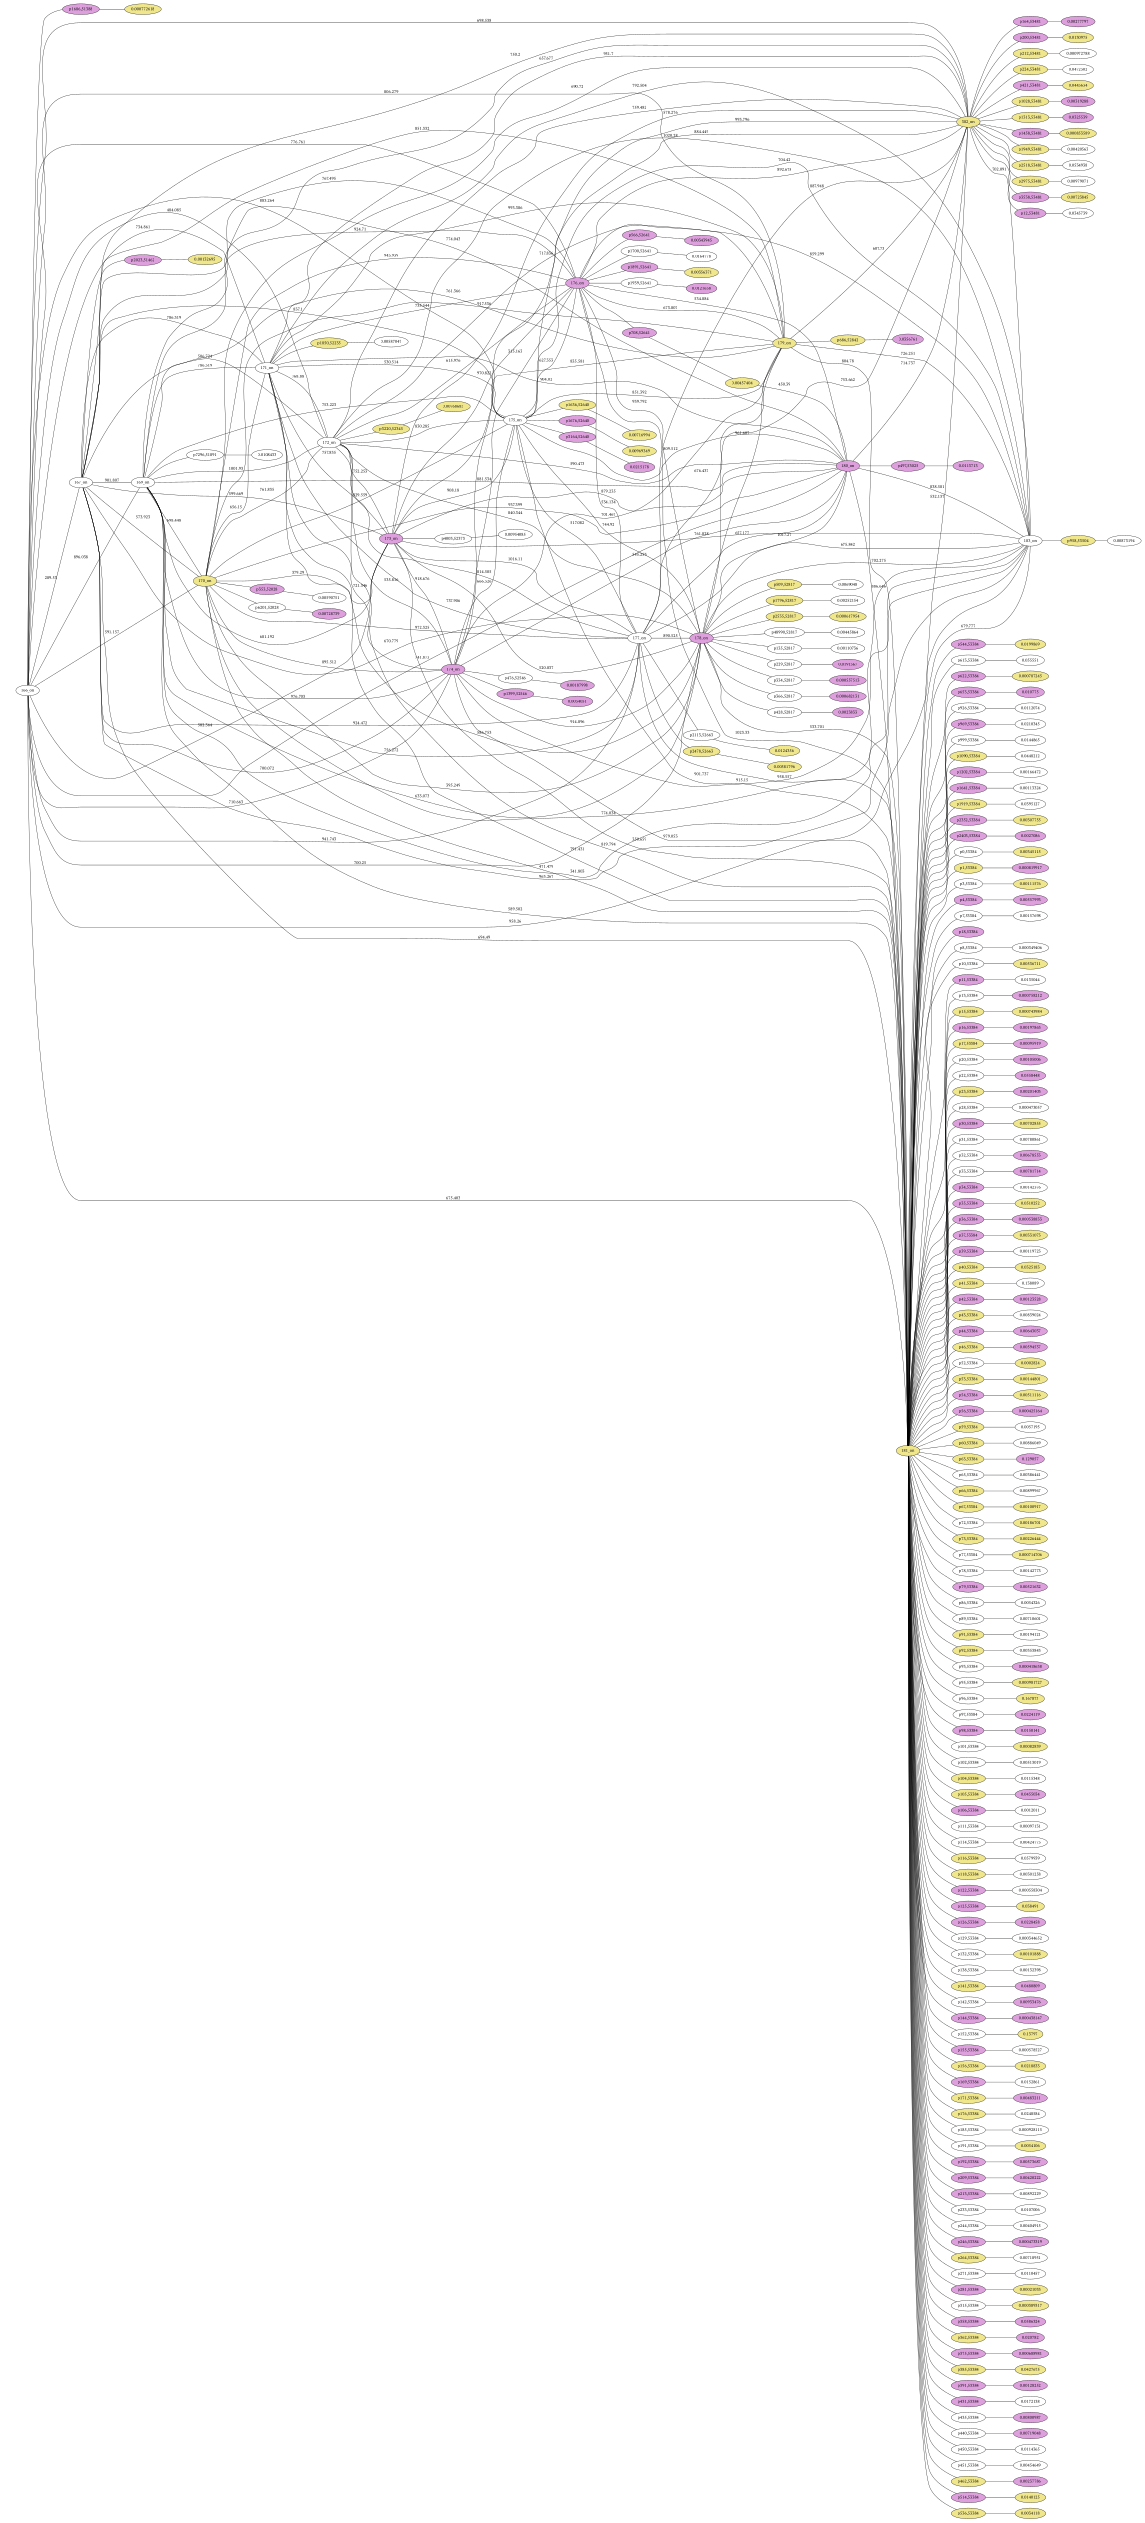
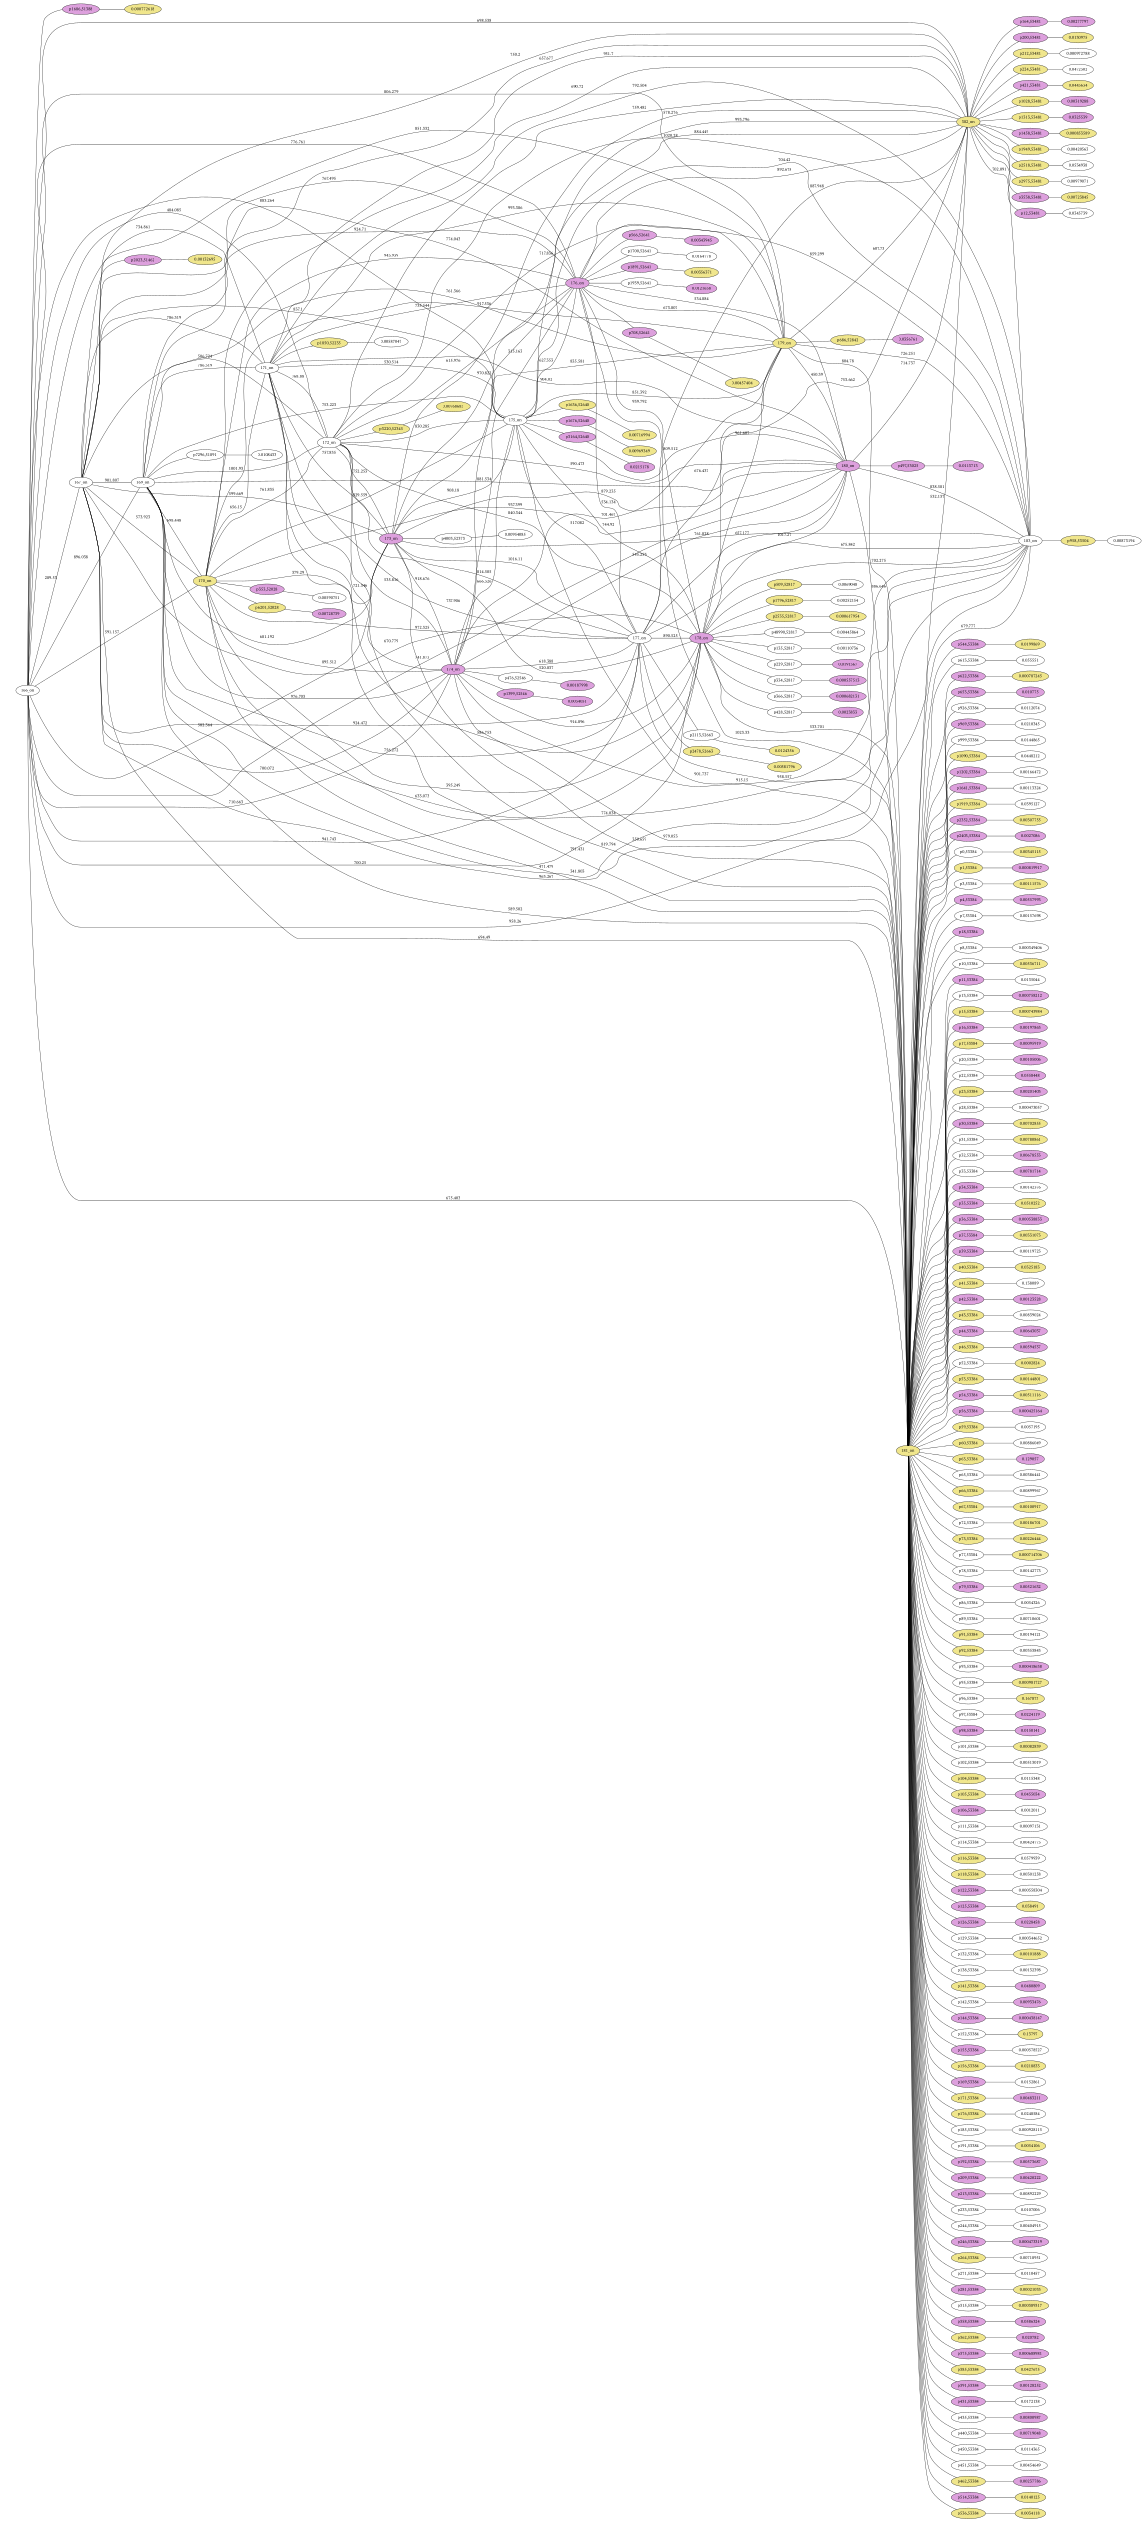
edge "0.00457404" -- "180_on": now "179_on" -- "180_on"
node "p6201,52028": fillcolor white -> khaki
edge "177_on" -- "174_on": added, label "618.388"
node "0.00780861": fillcolor white -> khaki
